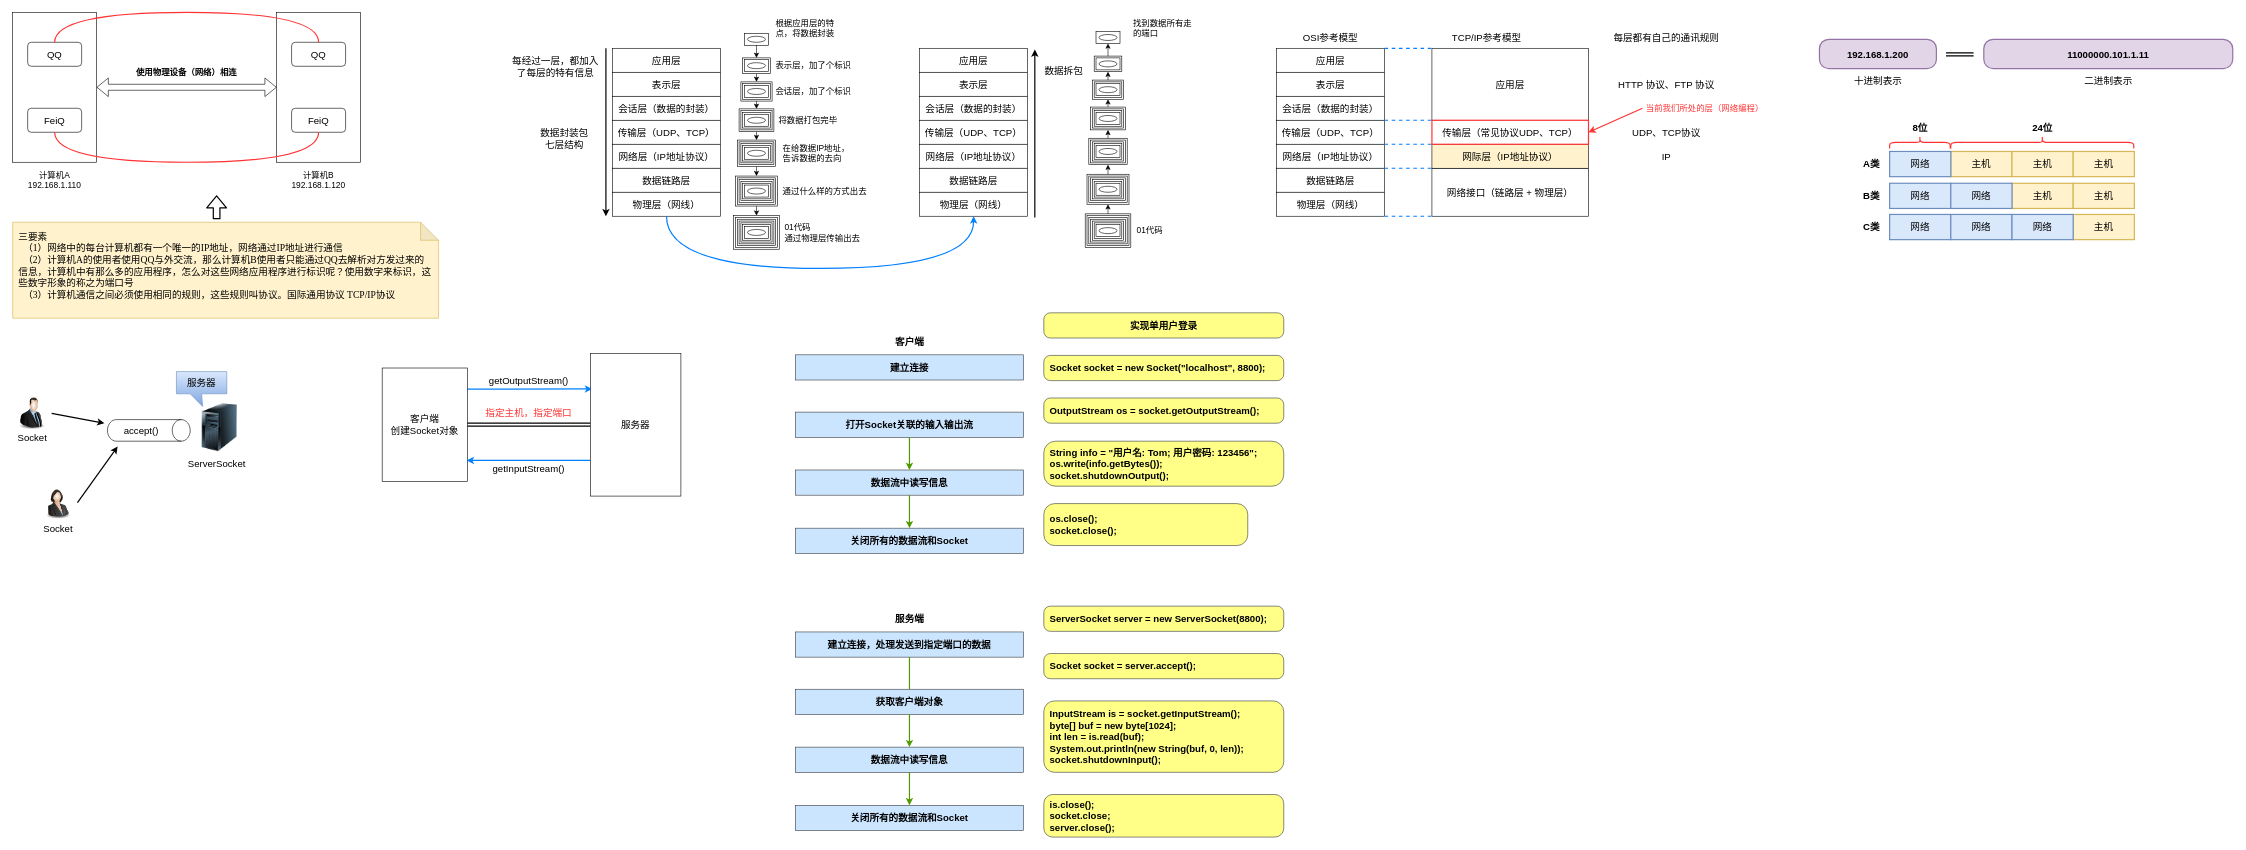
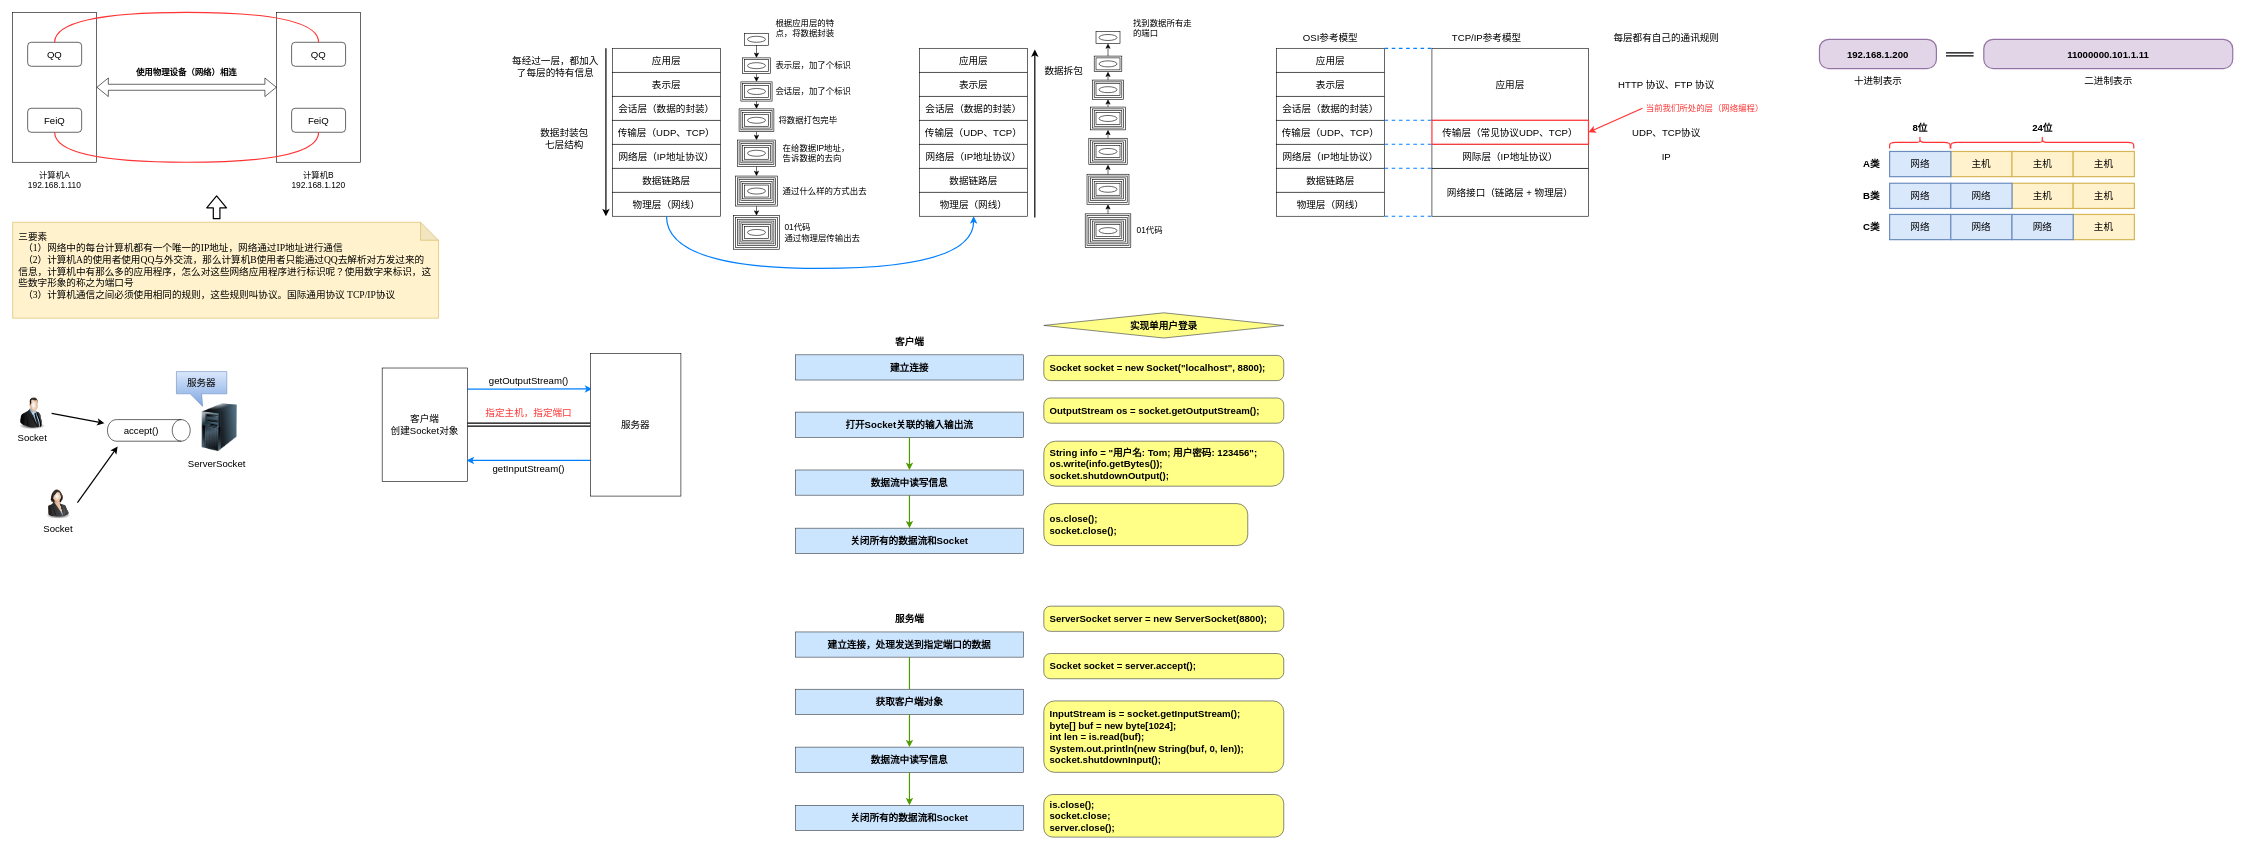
node "网际层（IP地址协议）": fillcolor #fff2cc -> #ffffff
node "实现单用户登录": shape rounded rectangle -> diamond
